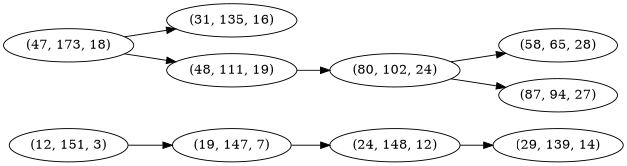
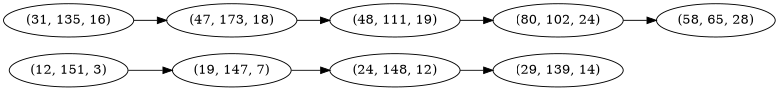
edge "(47, 173, 18)" -> "(31, 135, 16)": reversed
node "(87, 94, 27)": removed
